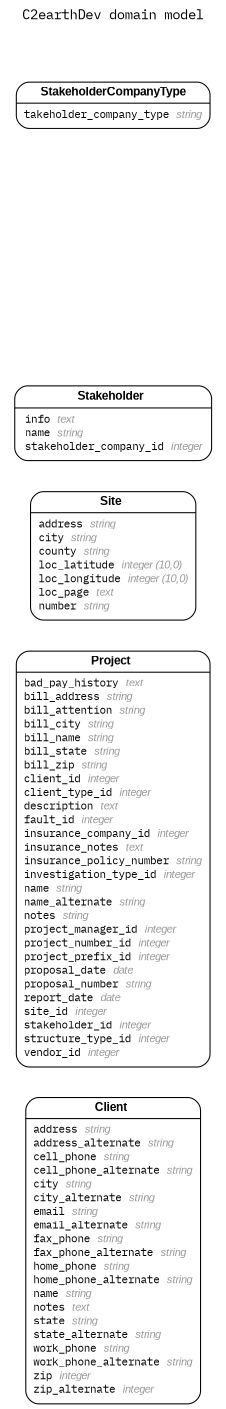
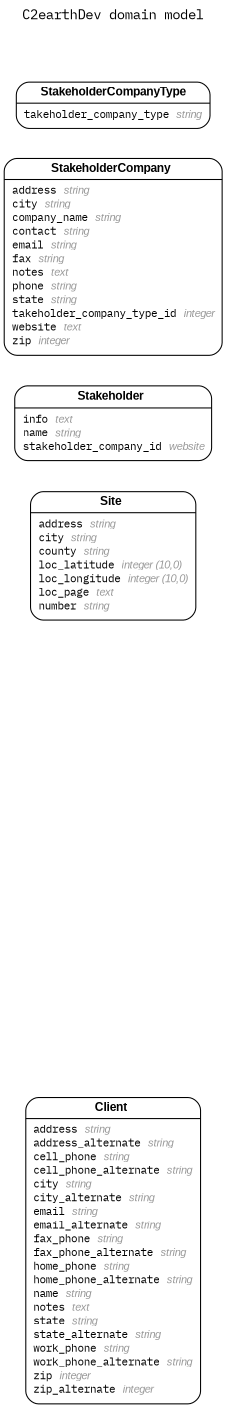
node "StakeholderCompany": added
node "Stakeholder": text "integer" -> "website"
node "Project": removed
